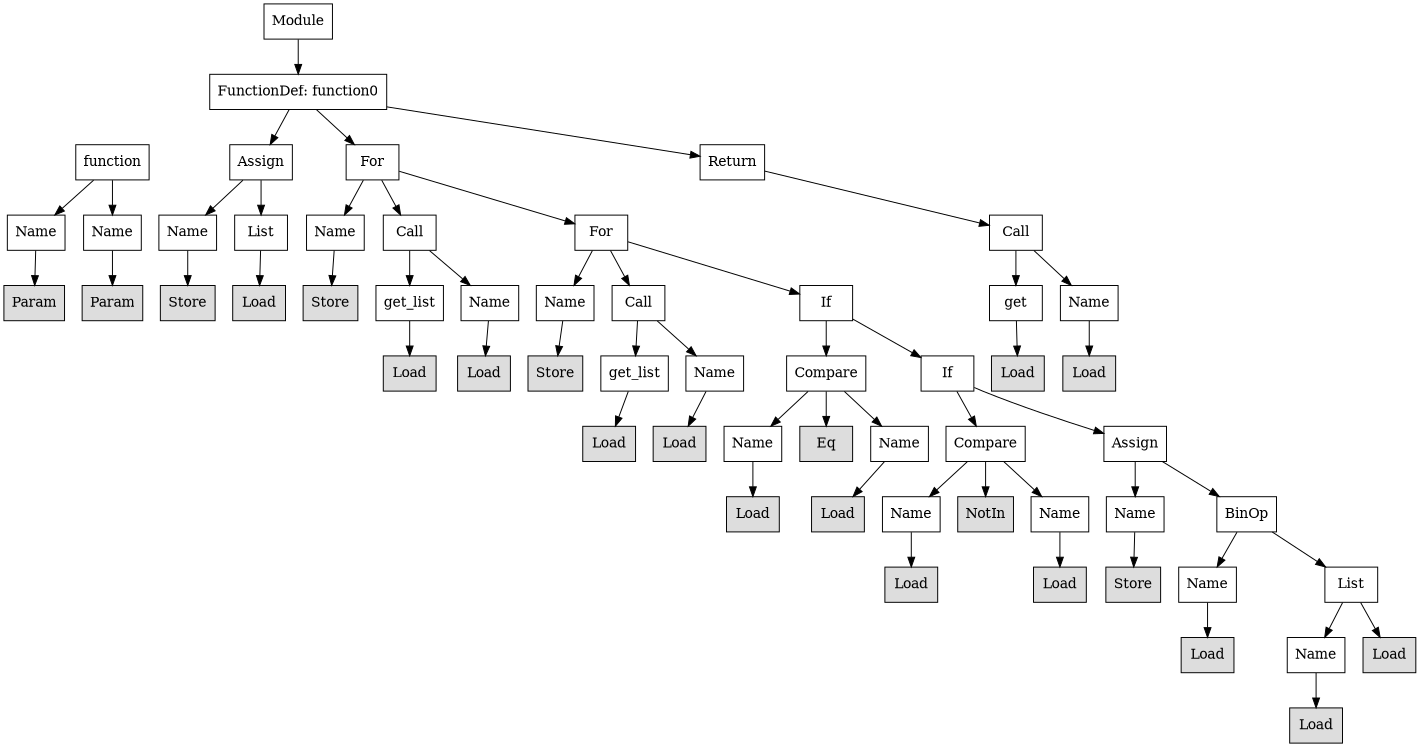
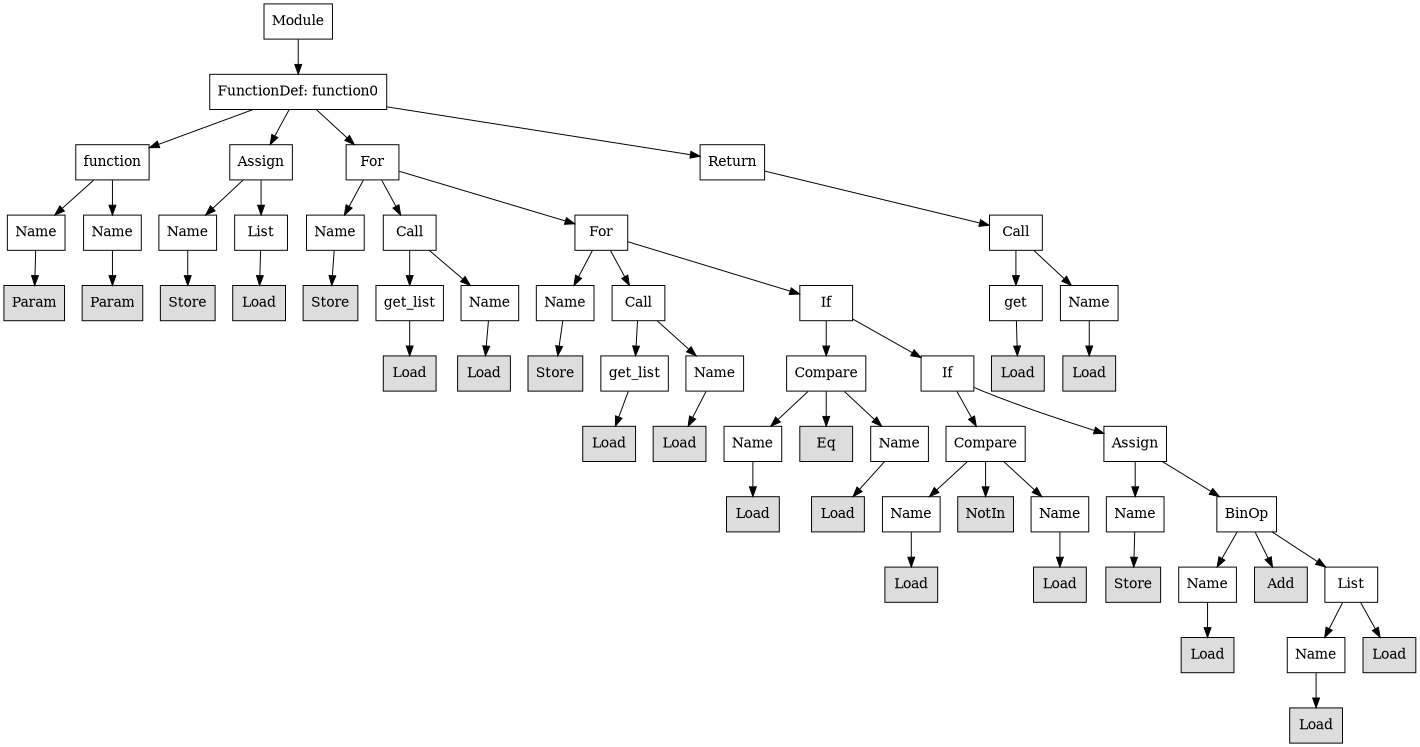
edge "FunctionDef: function0" -> "function": added
node "Add": added
